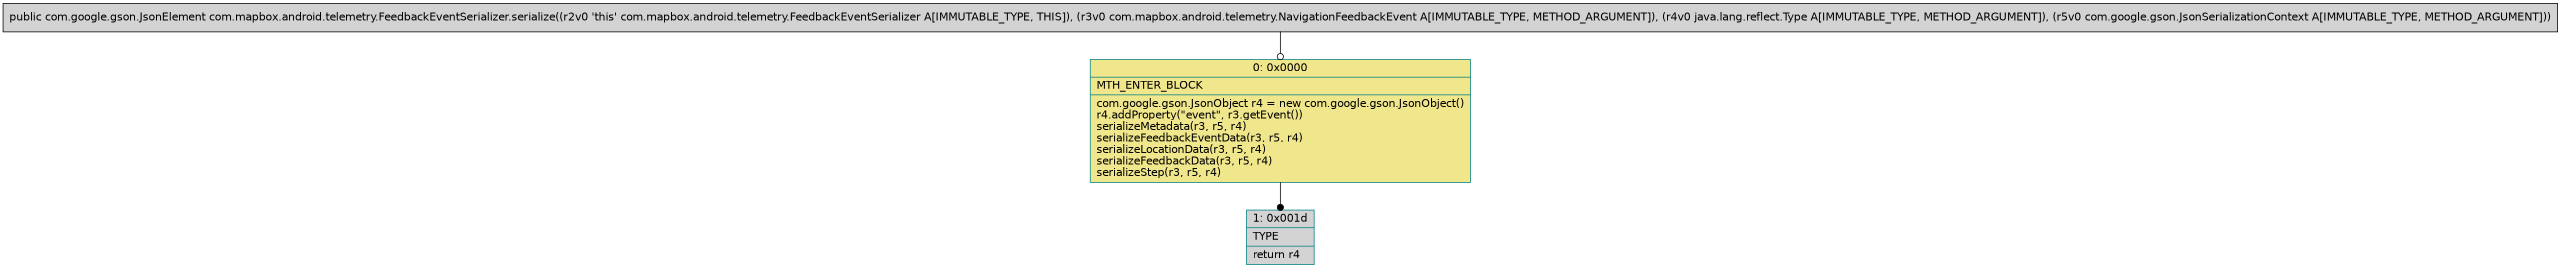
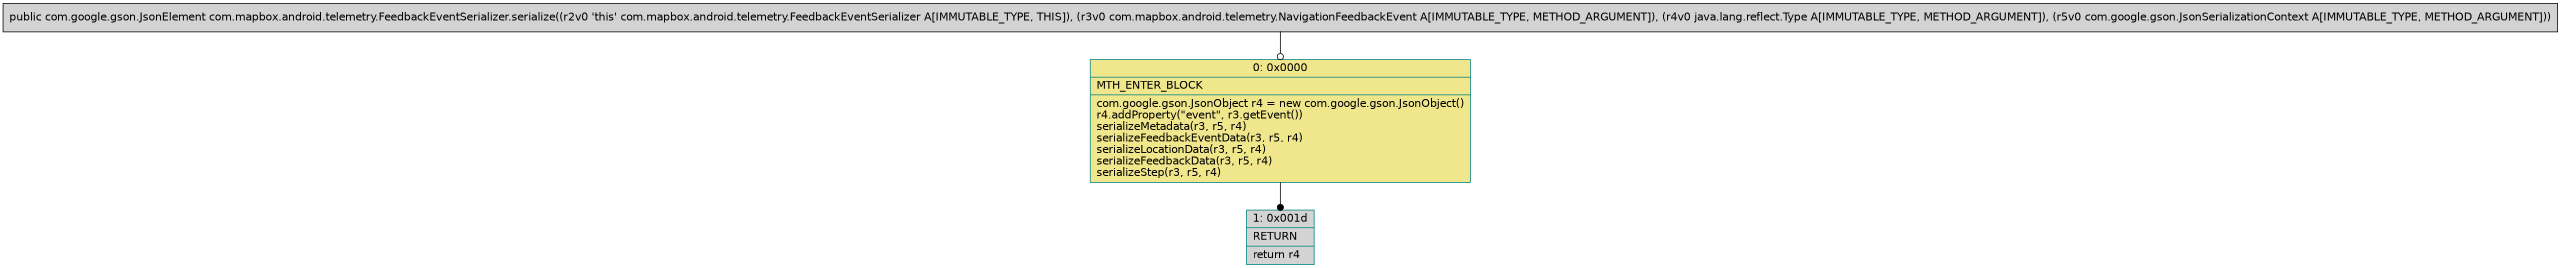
node "1: 0x001d": text "TYPE" -> "RETURN"
